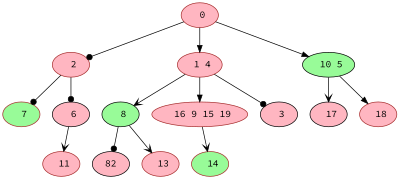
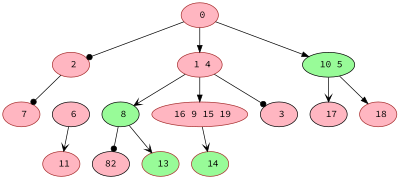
edge "2" -> "6": removed
node "7": fillcolor palegreen -> lightpink
node "13": fillcolor lightpink -> palegreen
